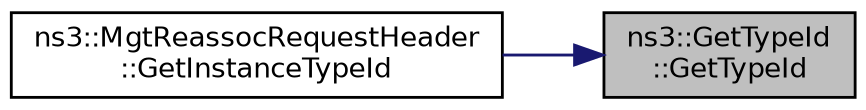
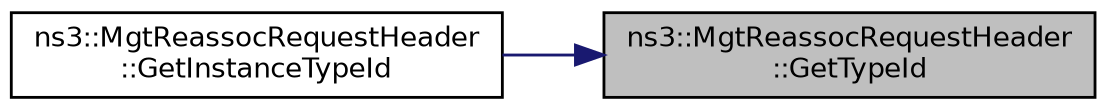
node "ns3::GetTypeId ::GetTypeId": label "ns3::GetTypeId ::GetTypeId" -> "ns3::MgtReassocRequestHeader ::GetTypeId"
